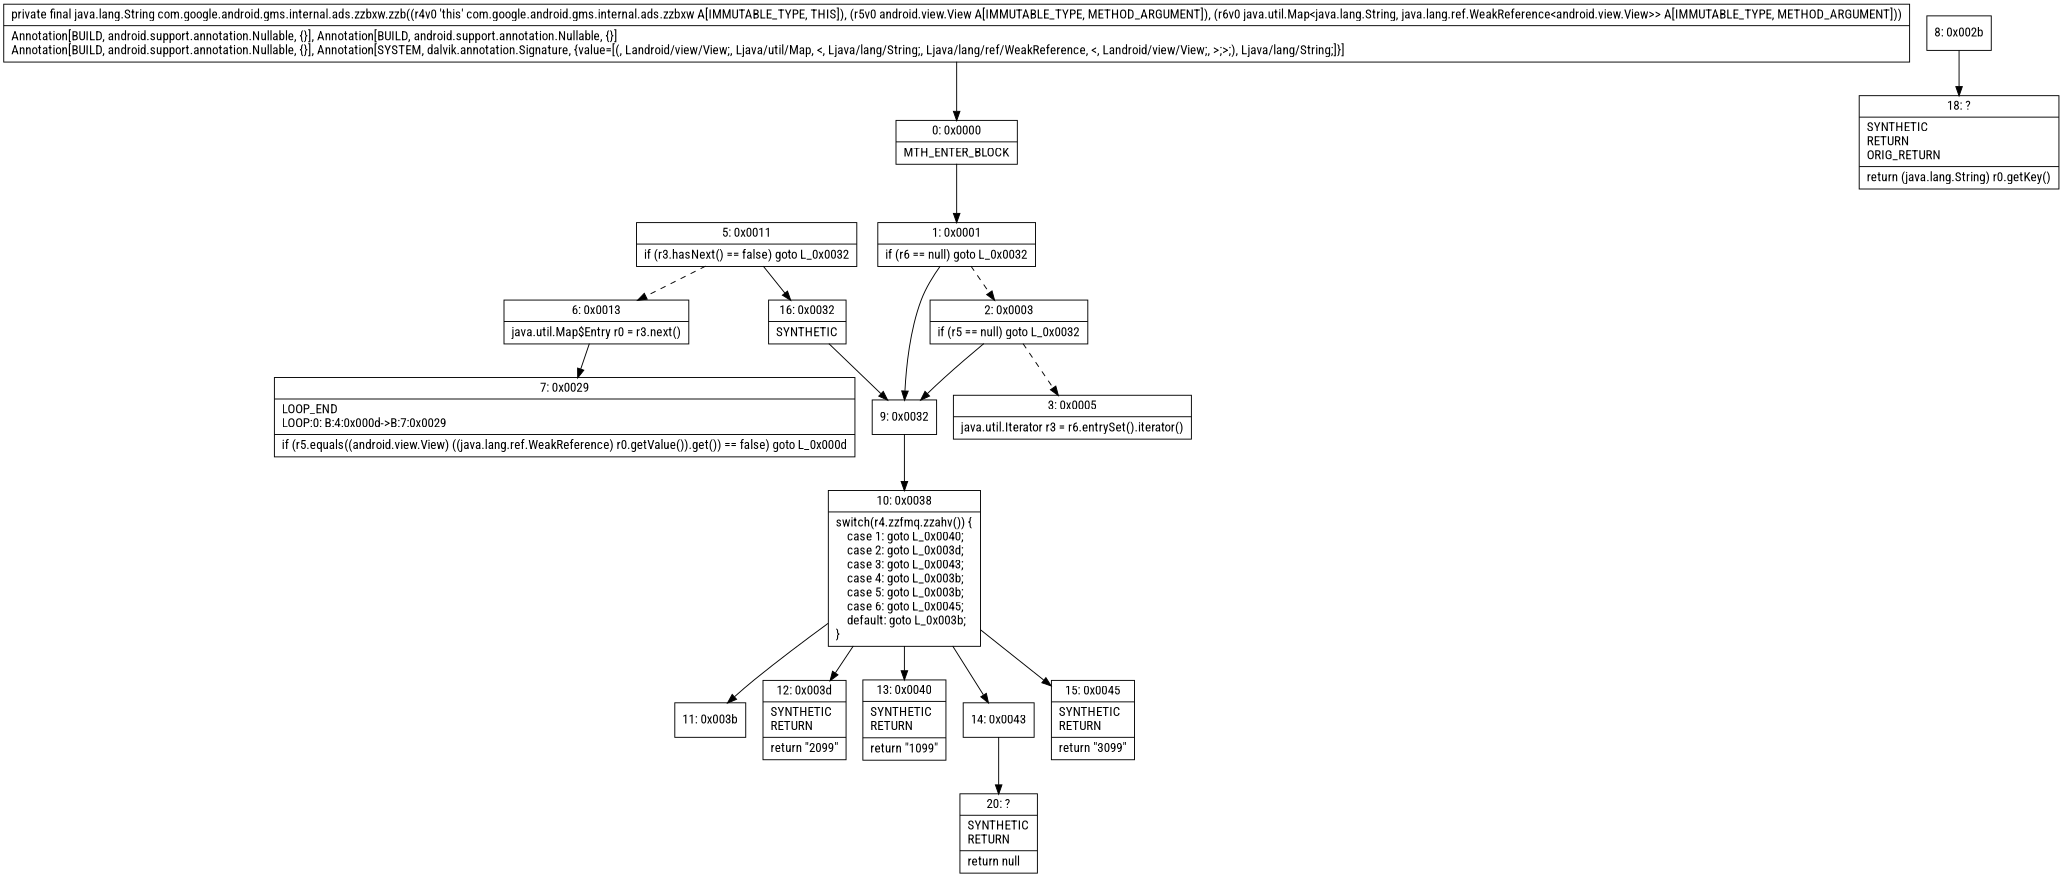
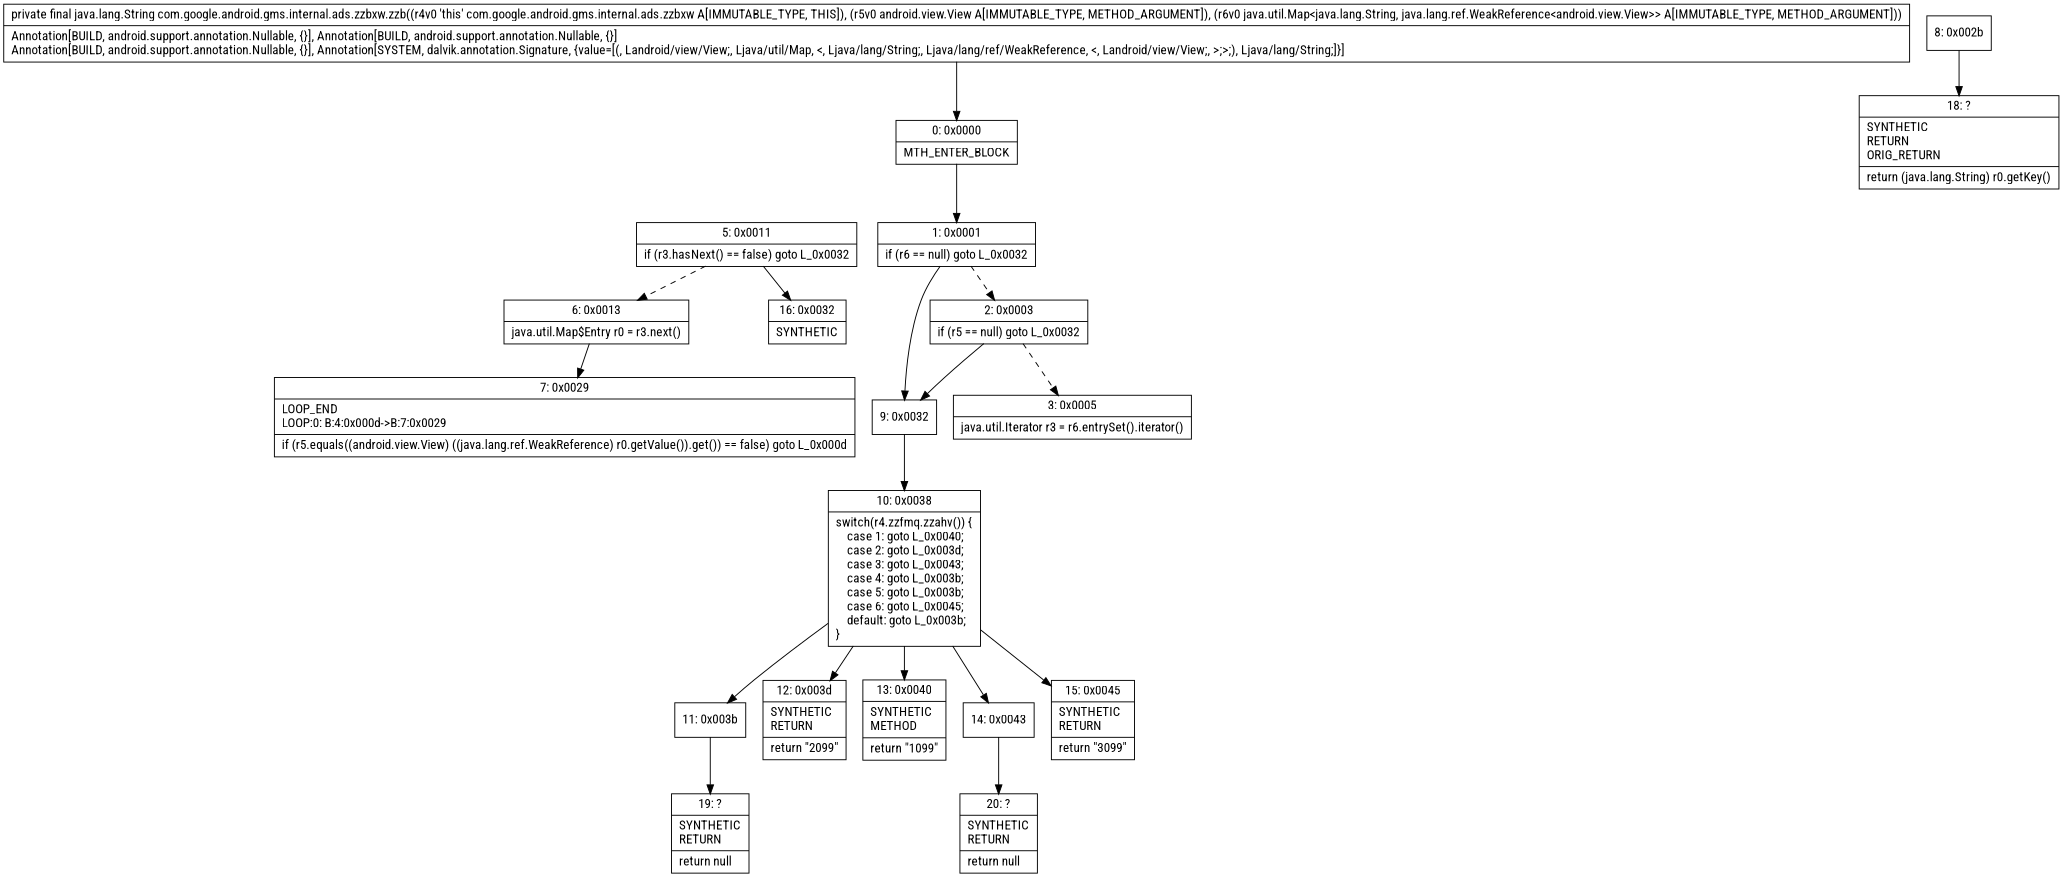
edge "16: 0x0032" -> "9: 0x0032": removed
node "13: 0x0040": text "RETURN" -> "METHOD"
node "19: ?": added
